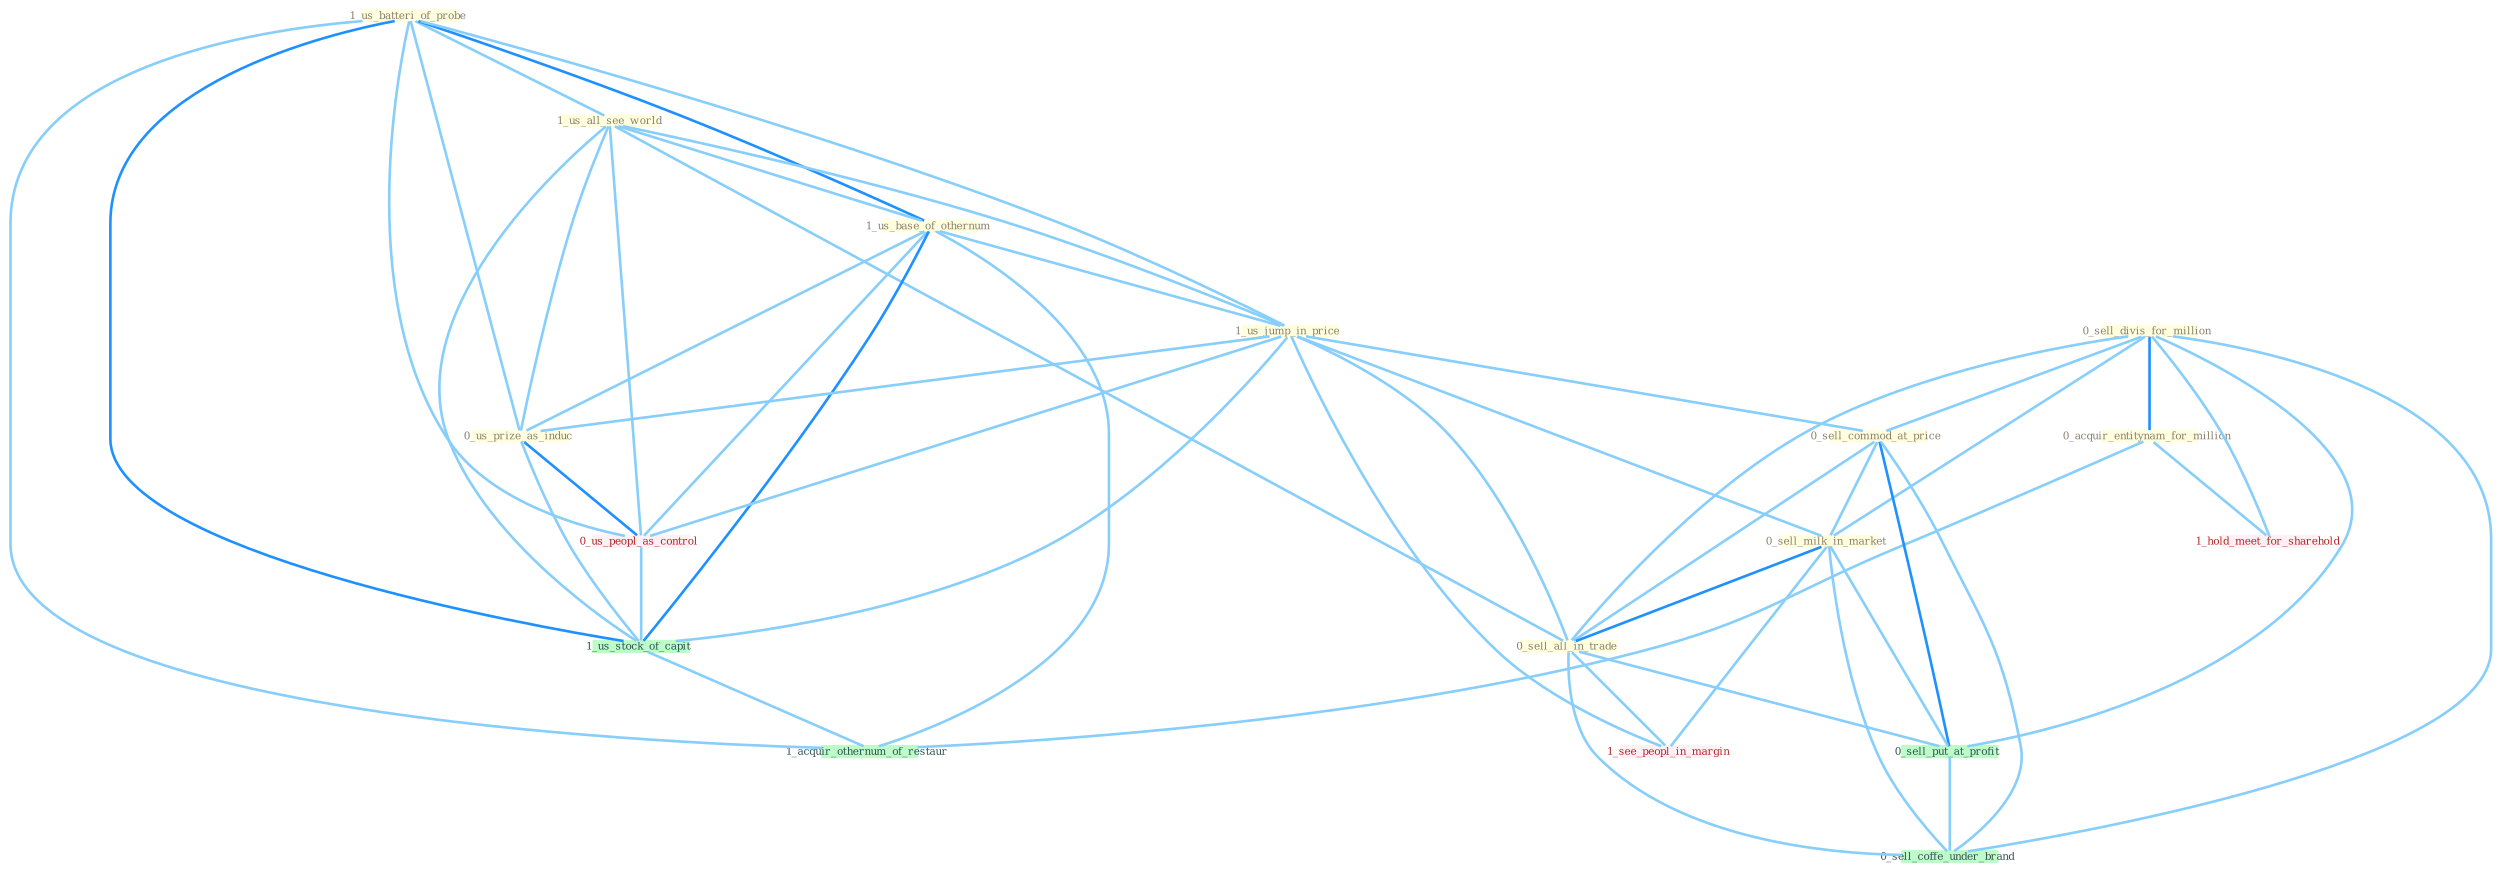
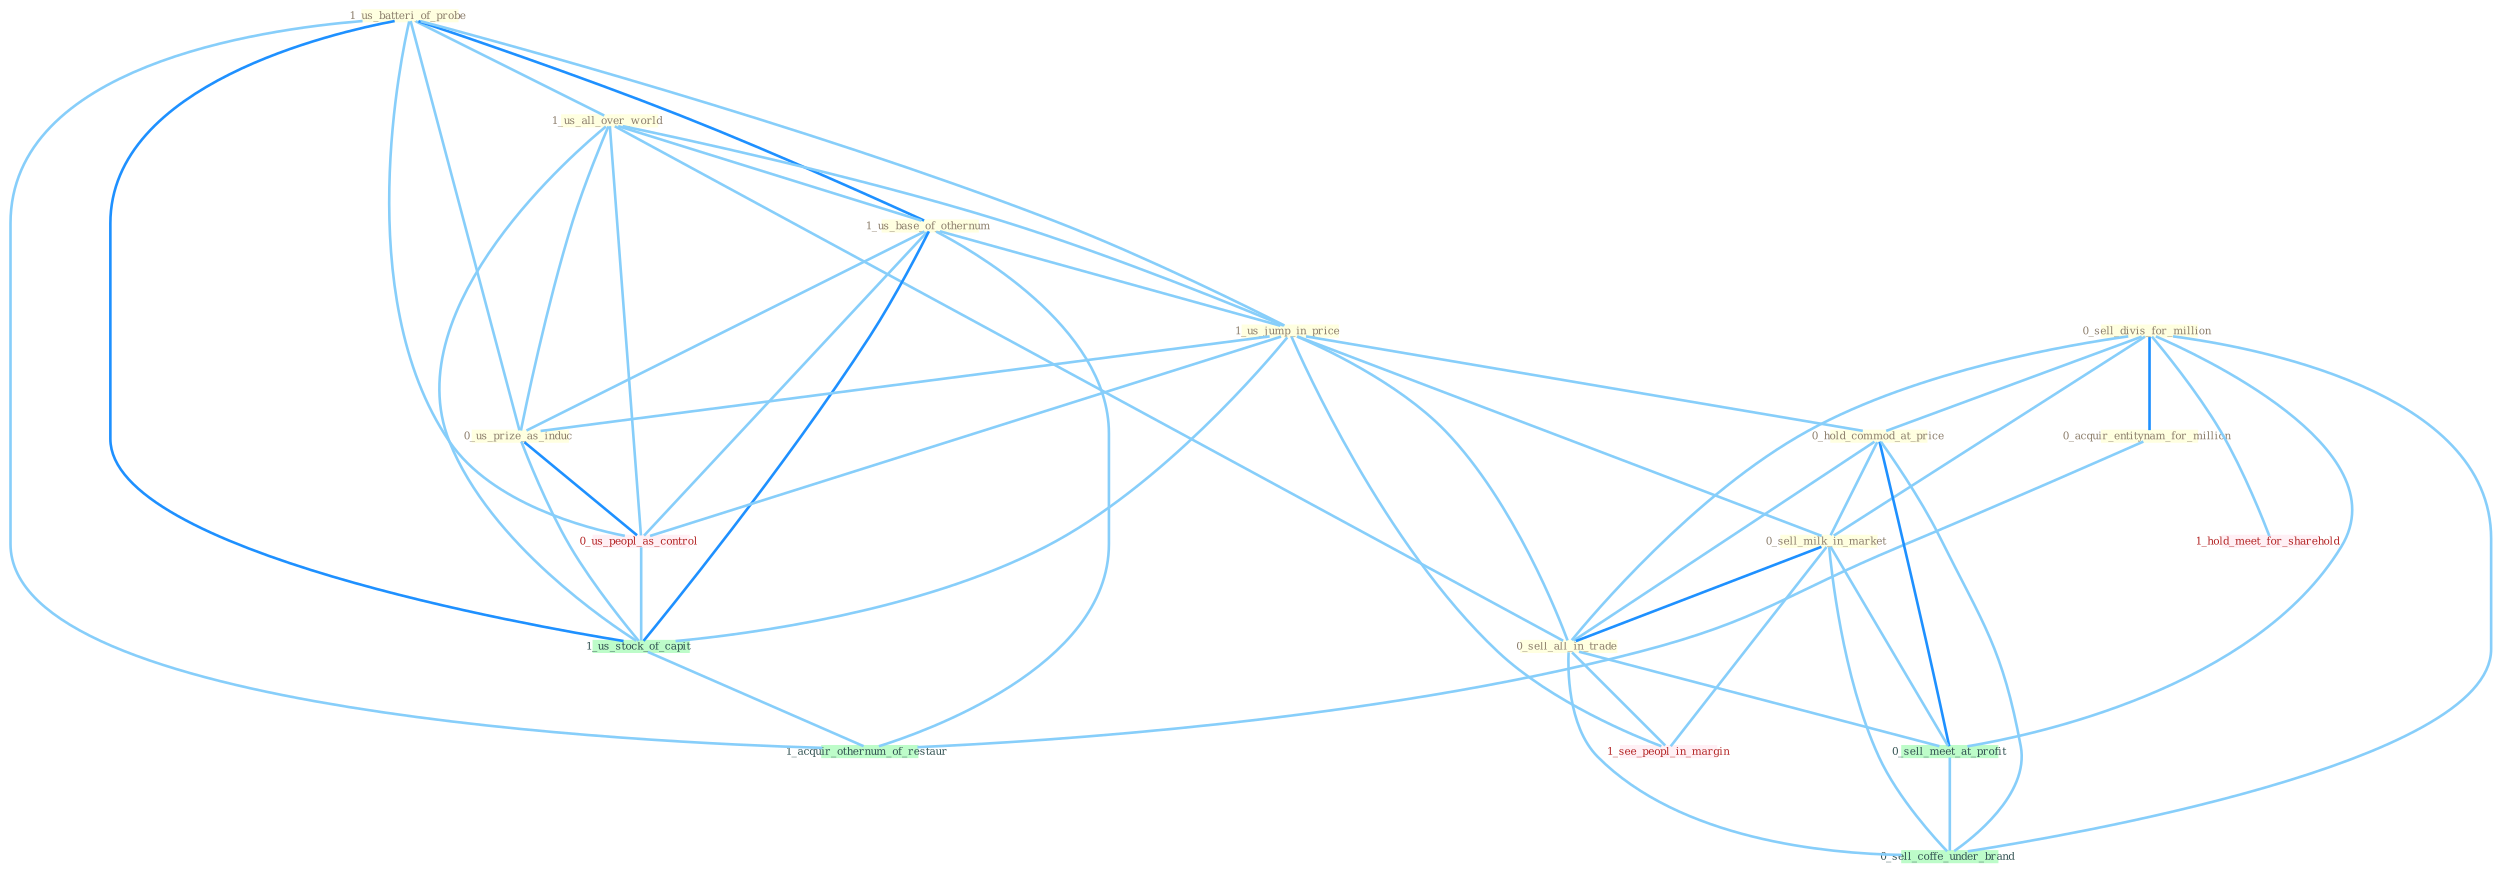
node "1_us_all_see_world": label "1_us_all_see_world" -> "1_us_all_over_world"
node "0_sell_commod_at_price": label "0_sell_commod_at_price" -> "0_hold_commod_at_price"
edge "0_acquir_entitynam_for_million" -- "1_hold_meet_for_sharehold": removed
node "0_sell_put_at_profit": label "0_sell_put_at_profit" -> "0_sell_meet_at_profit"
